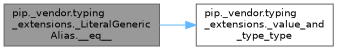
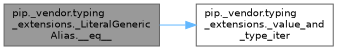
node "pip._vendor.typing _extensions._value_and _type_type": label "pip._vendor.typing _extensions._value_and _type_type" -> "pip._vendor.typing _extensions._value_and _type_iter"
